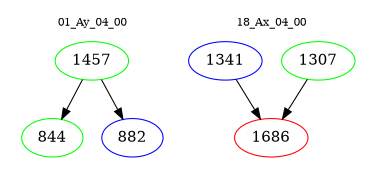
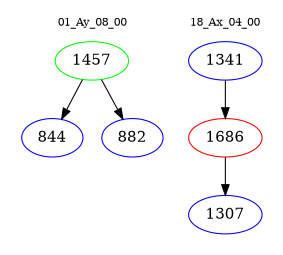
cluster "01_Ay_04_00": label "01_Ay_04_00" -> "01_Ay_08_00"
node "1307": color green -> blue
edge "1307" -> "1686": reversed
node "844": color green -> blue
